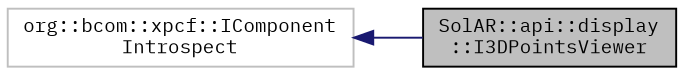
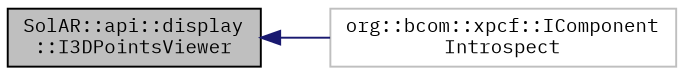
edge "SolAR::api::display ::I3DPointsViewer" -> "org::bcom::xpcf::IComponent Introspect": reversed
